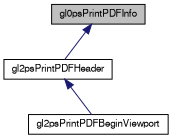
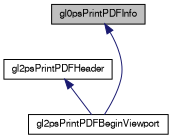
edge "gl2psPrintPDFHeader" -> "gl0psPrintPDFInfo": now "gl2psPrintPDFBeginViewport" -> "gl0psPrintPDFInfo"
